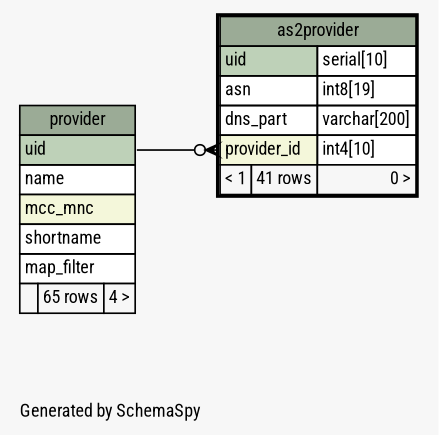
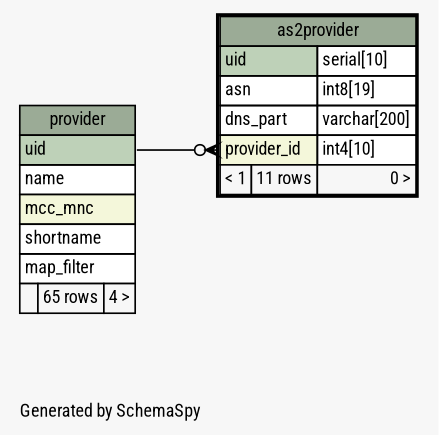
node "as2provider": text "41 rows" -> "11 rows"
